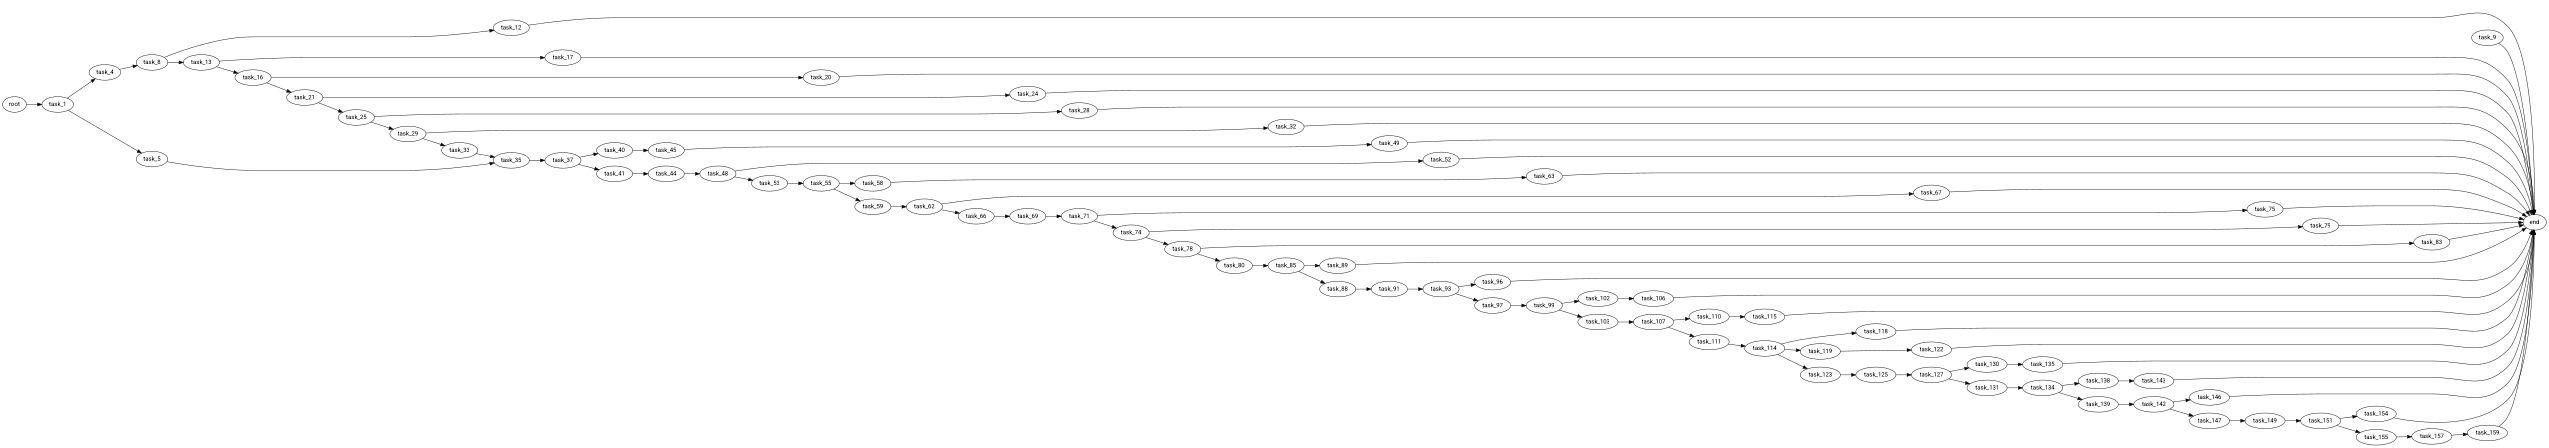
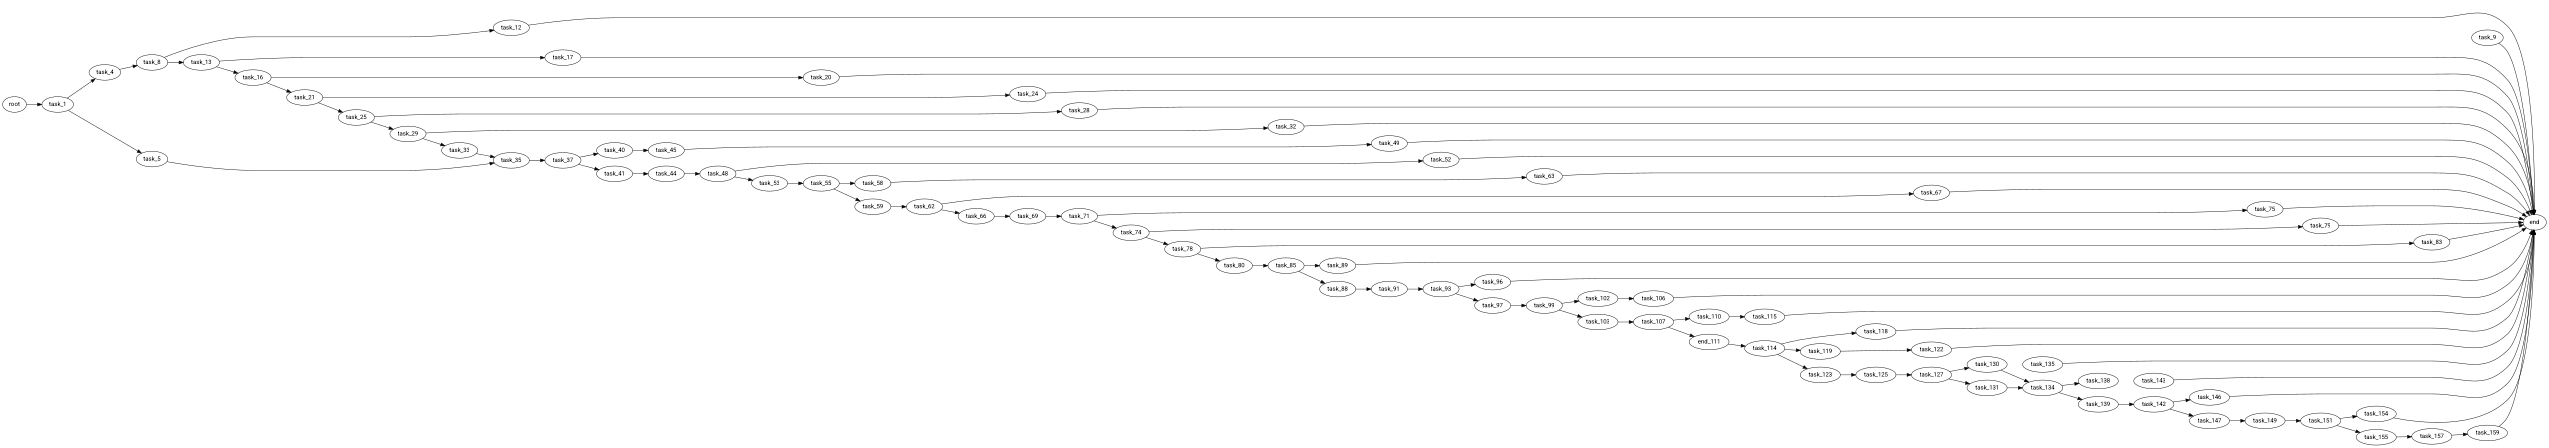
node "task_111": label "task_111" -> "end_111"
edge "task_130" -> "task_135": now "task_130" -> "task_134"
edge "task_138" -> "task_143": removed
